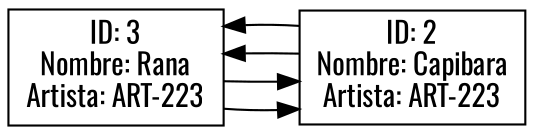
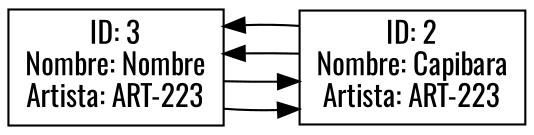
node "ID: 3 Nombre: Rana Artista: ART-223": label "ID: 3 Nombre: Rana Artista: ART-223" -> "ID: 3 Nombre: Nombre Artista: ART-223"
